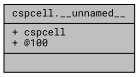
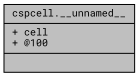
node "cspcell.__unnamed__": text "+ cspcell" -> "+ cell"
